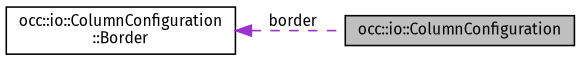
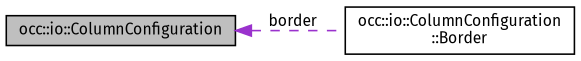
edge "occ::io::ColumnConfiguration" -> "occ::io::ColumnConfiguration ::Border": reversed
